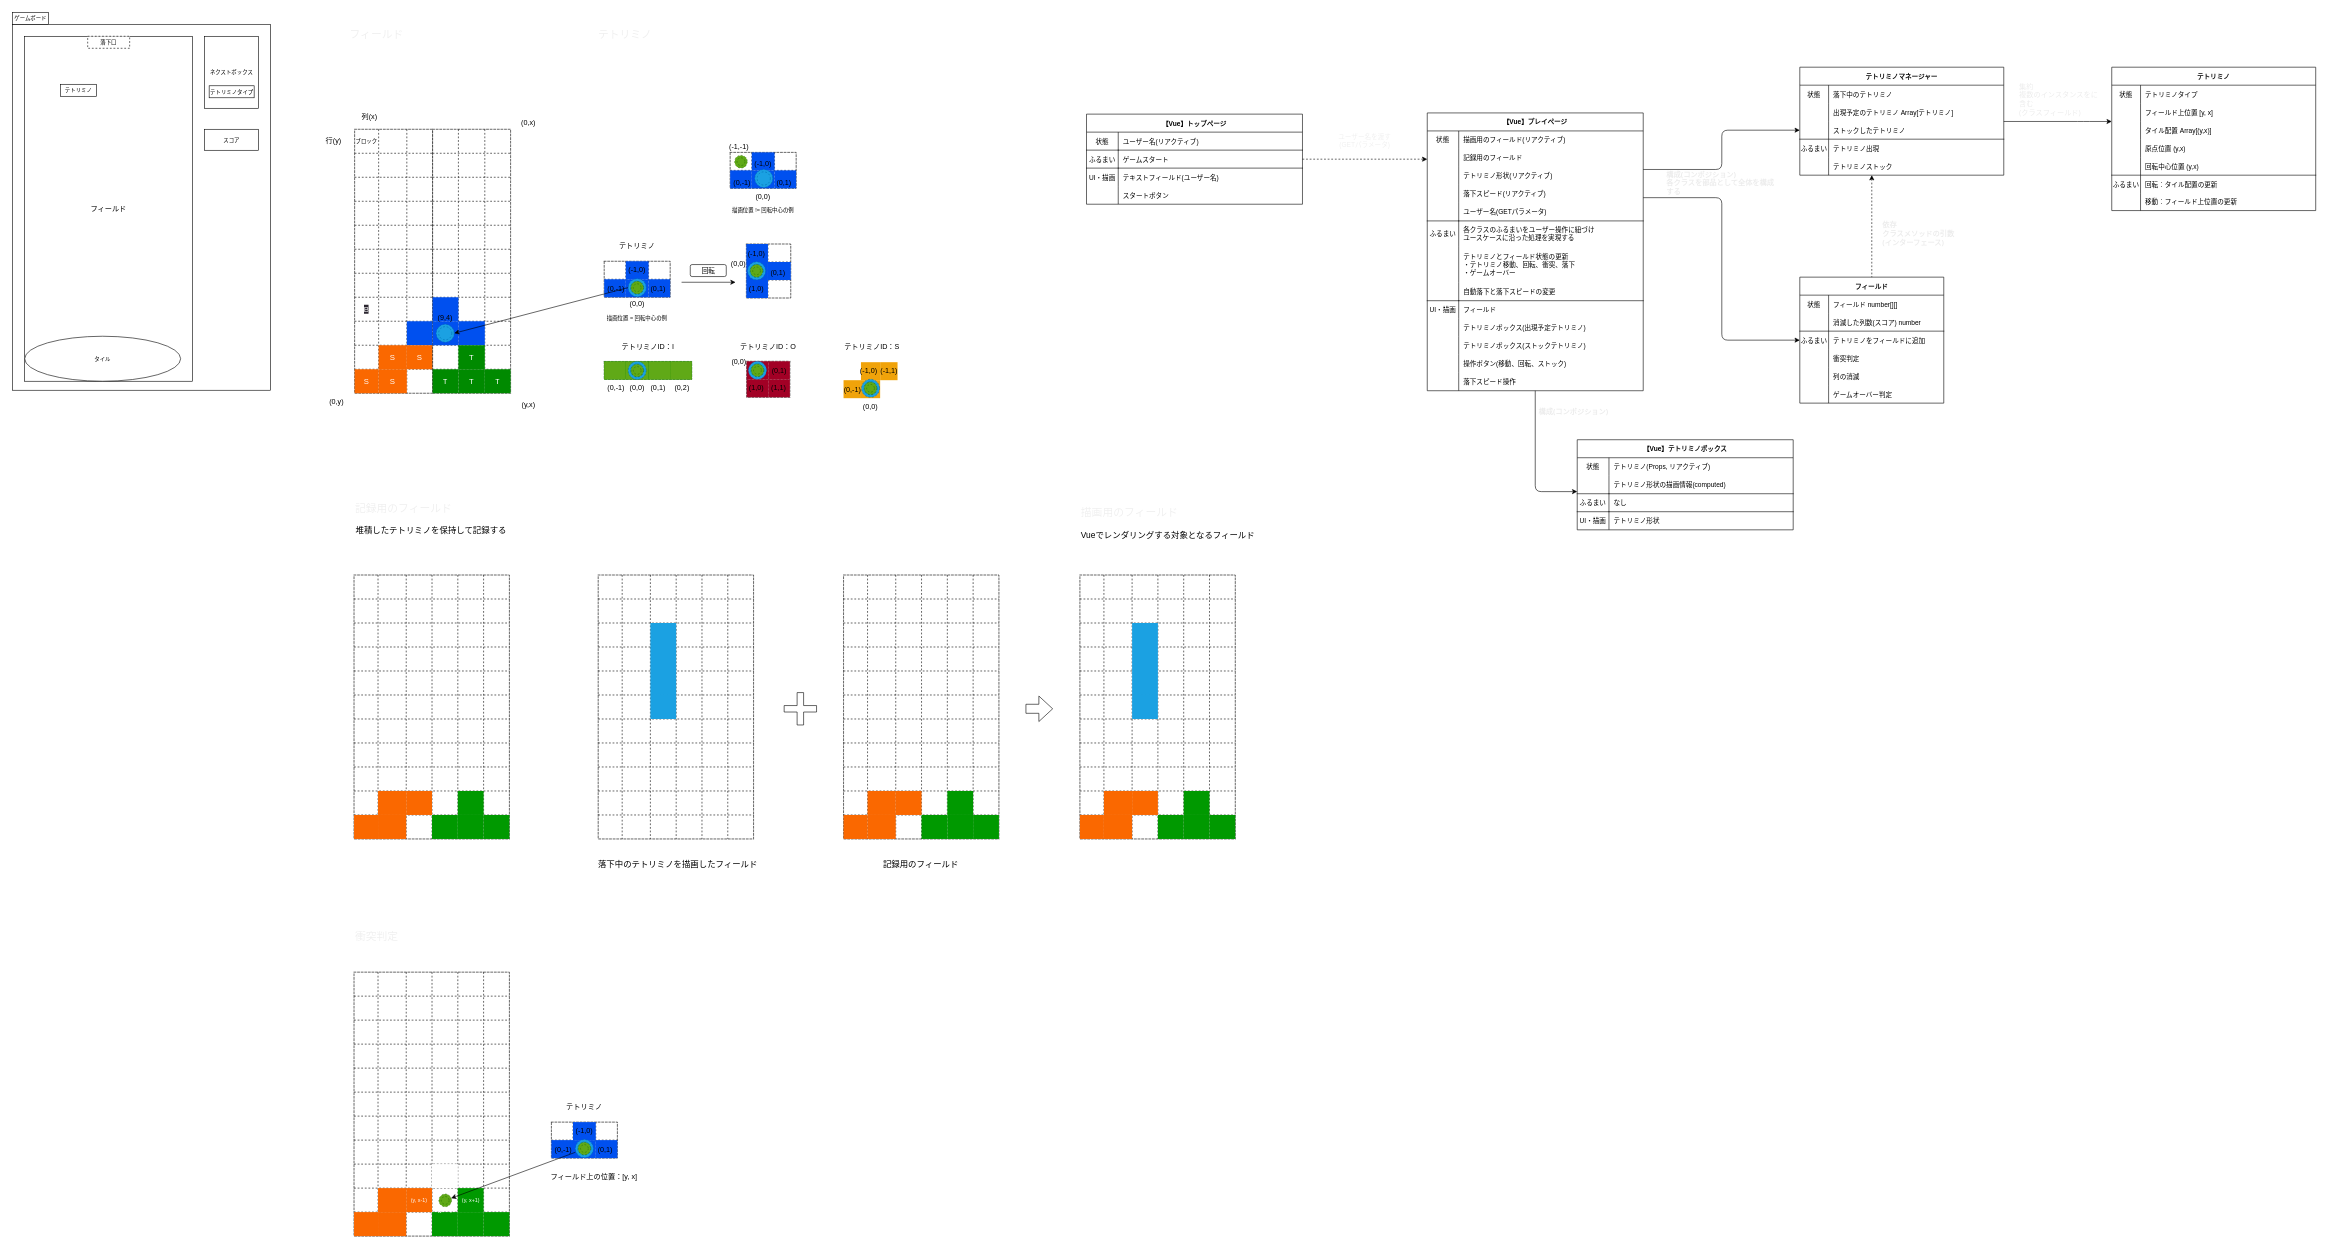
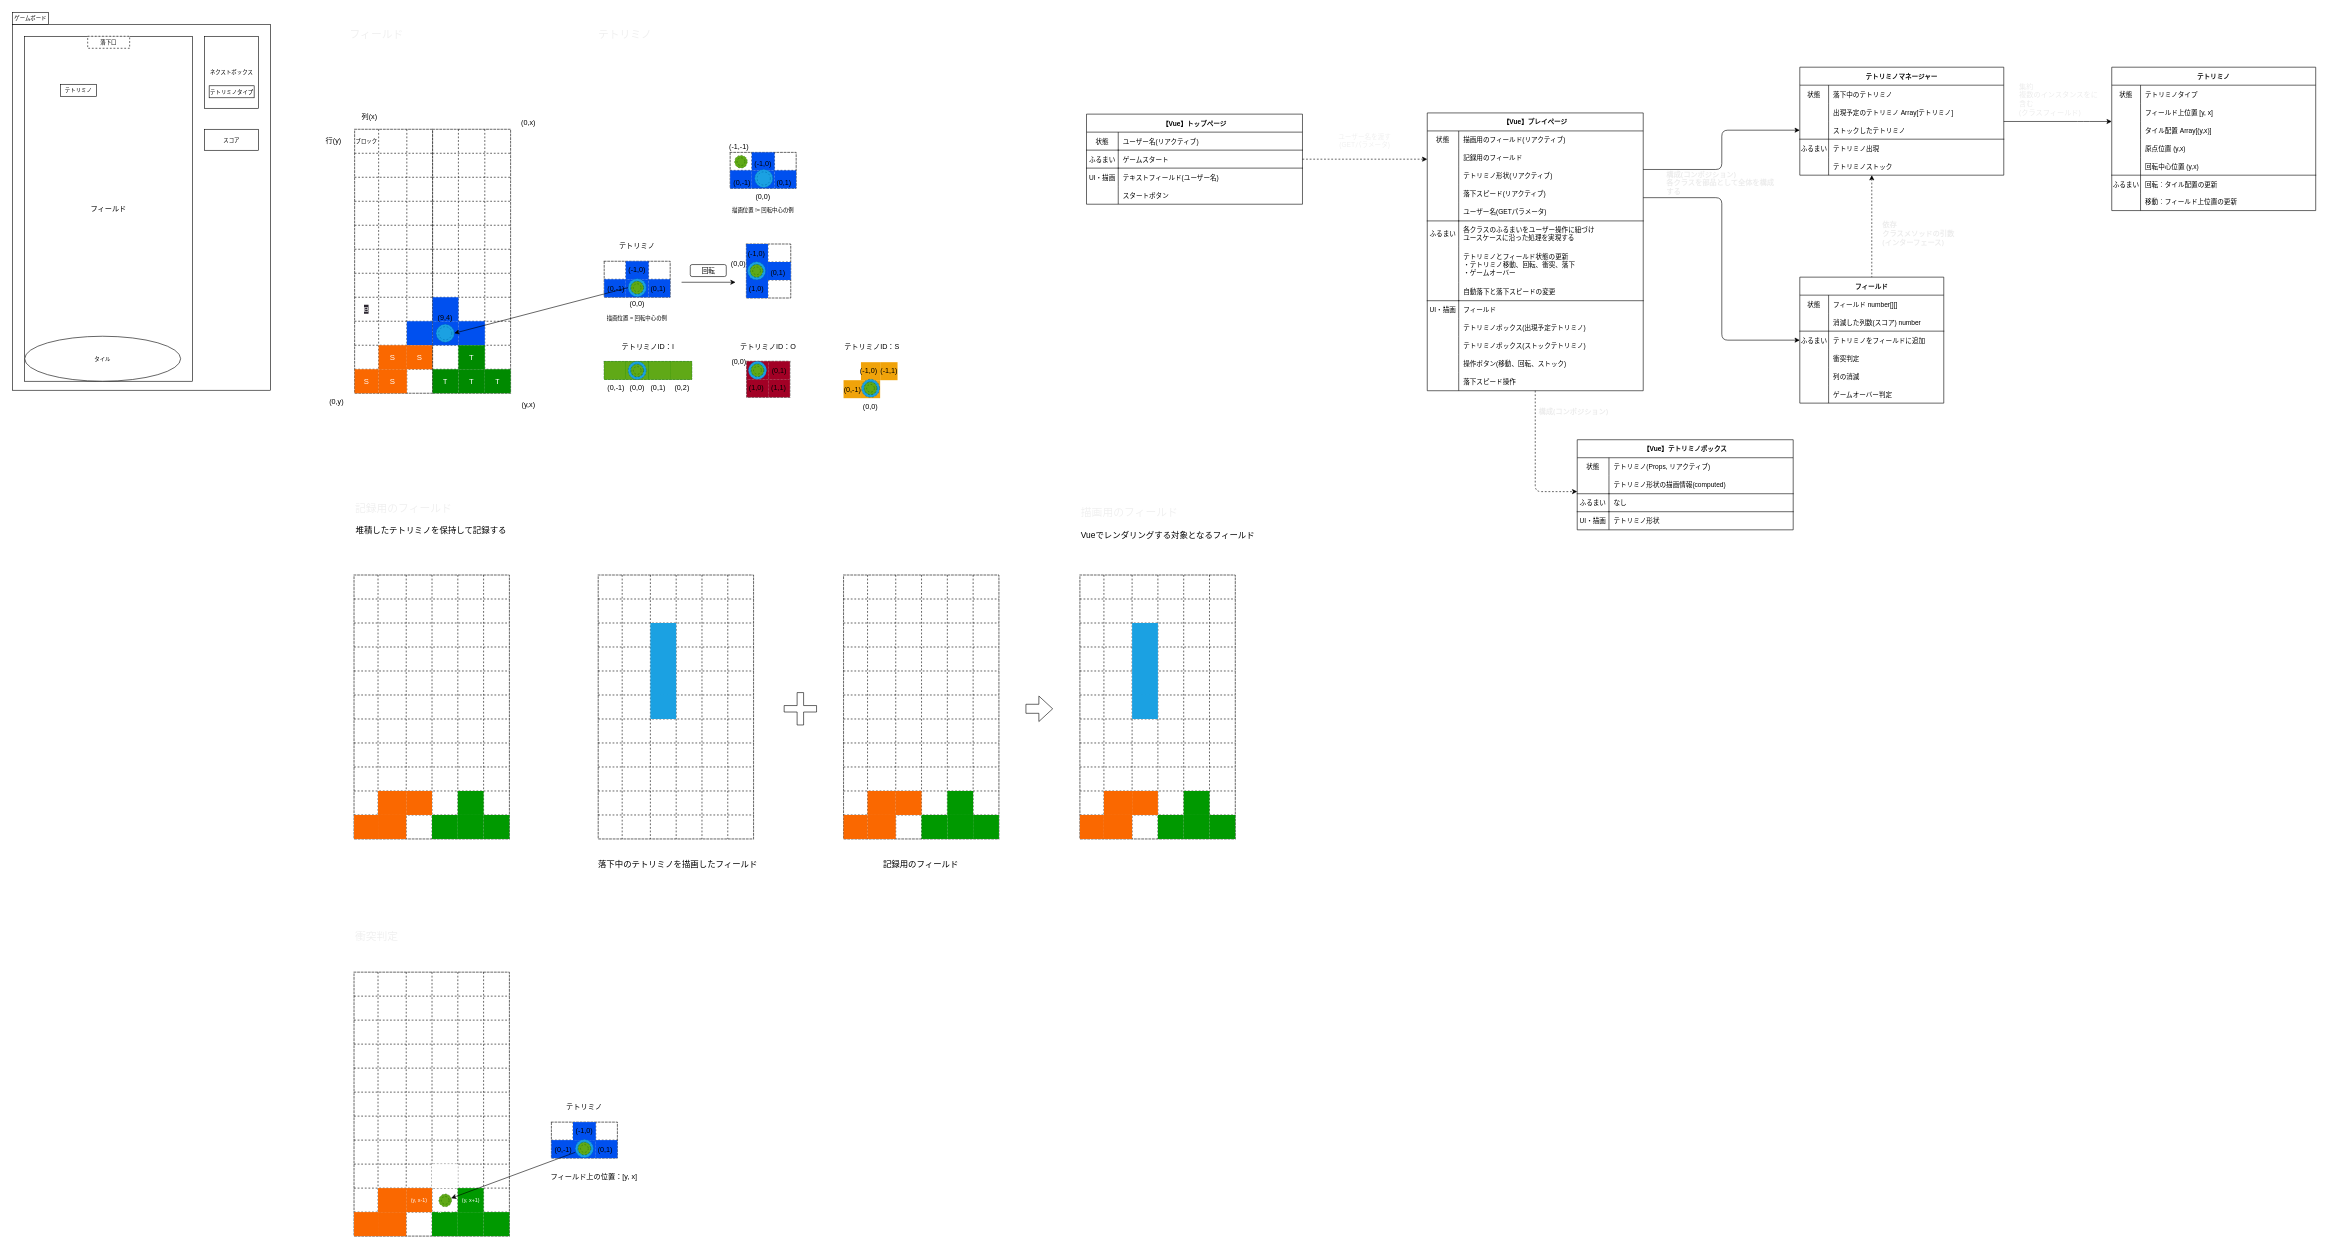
edge "【Vue】プレイページ" -> "【Vue】テトリミノボックス": style solid -> dashed
